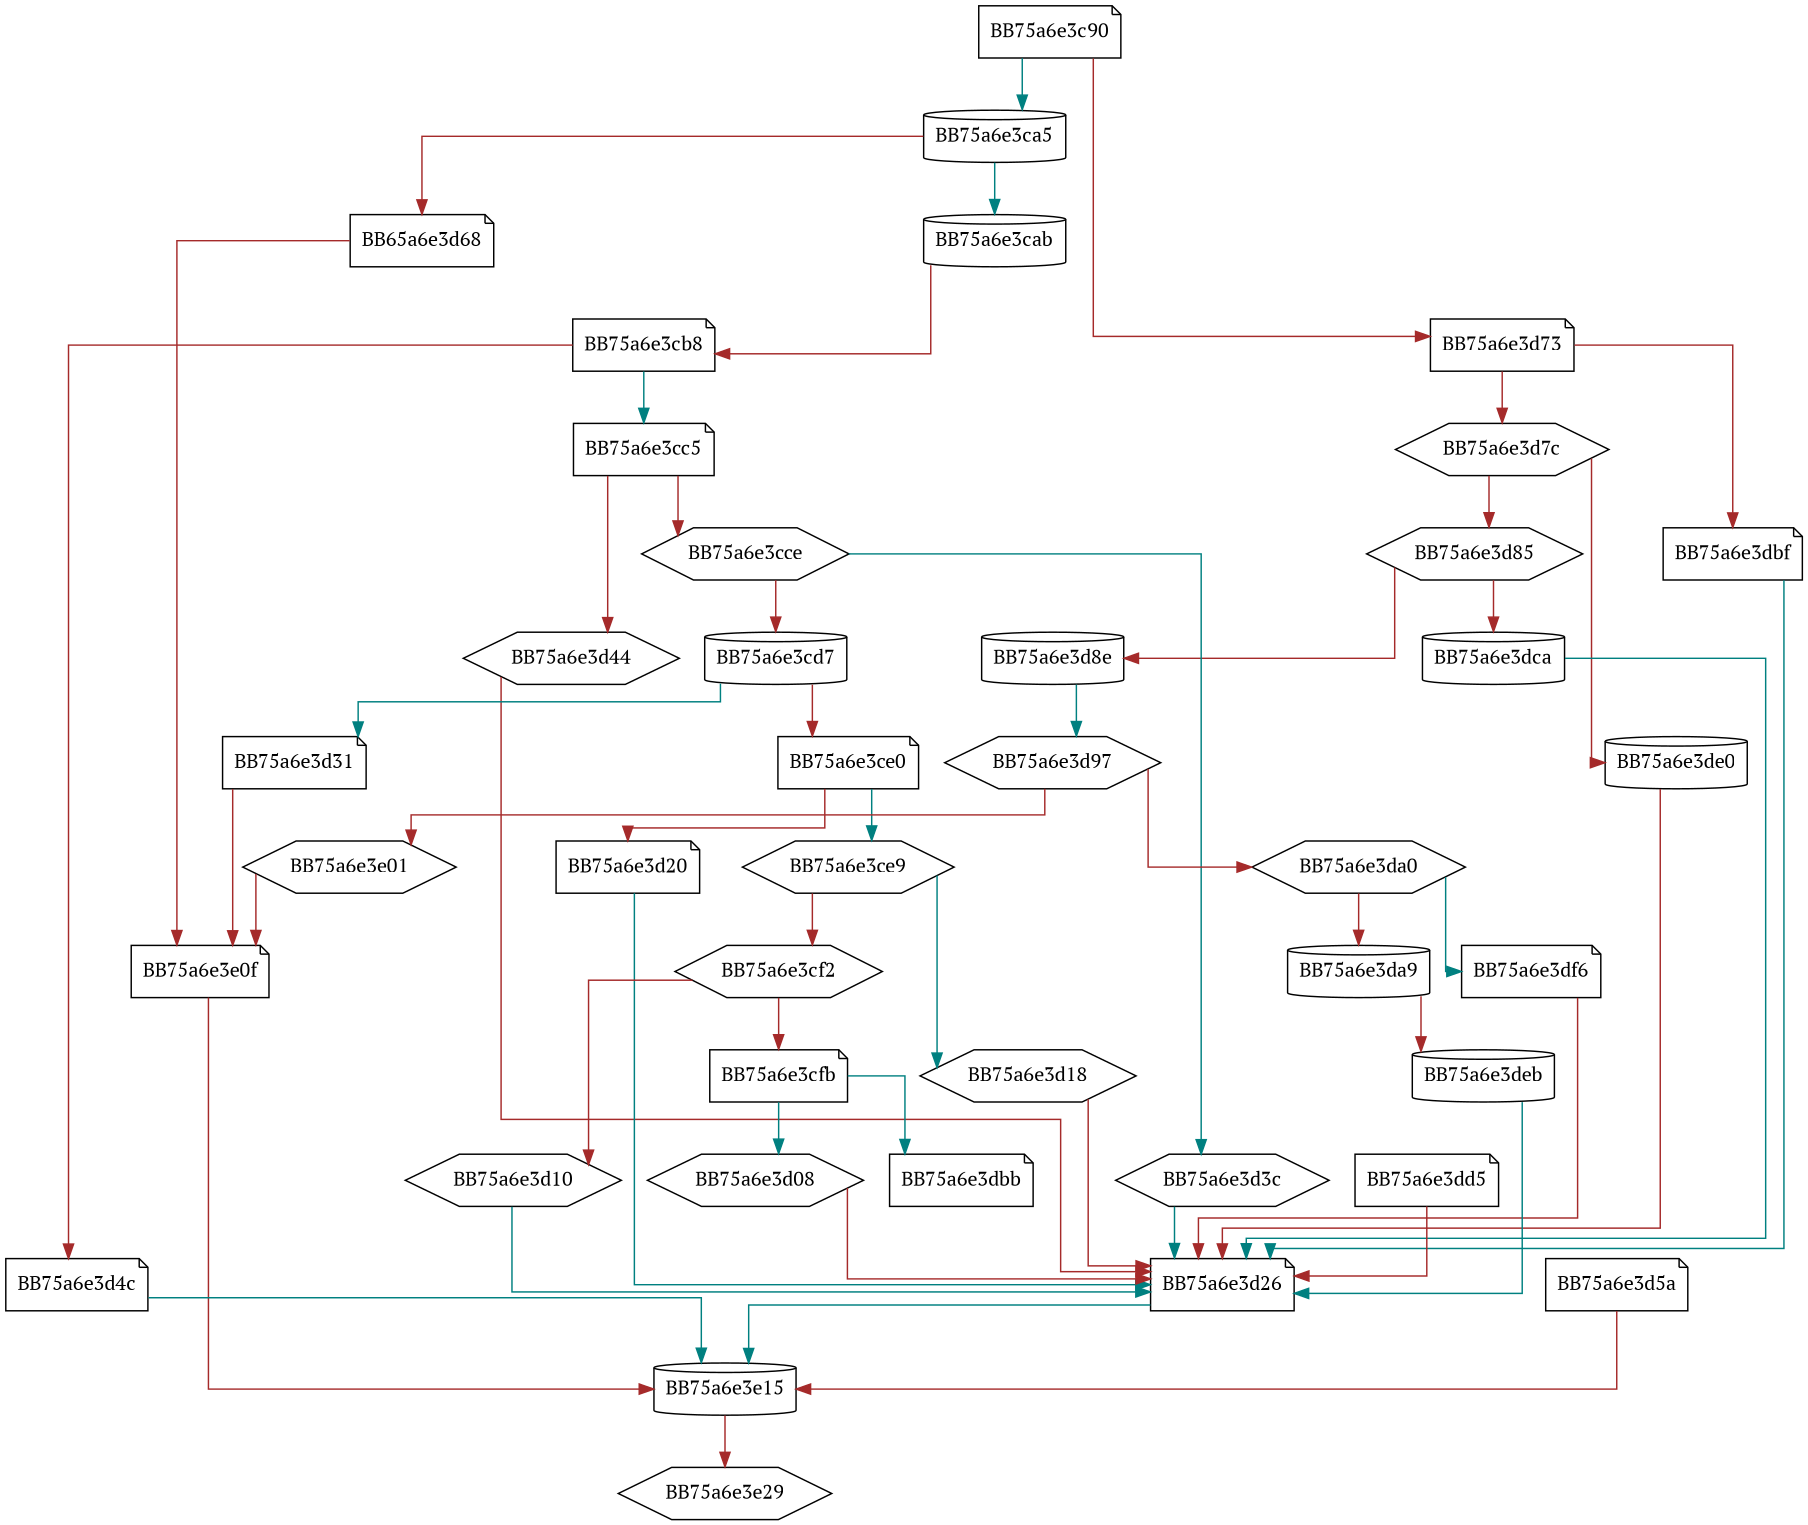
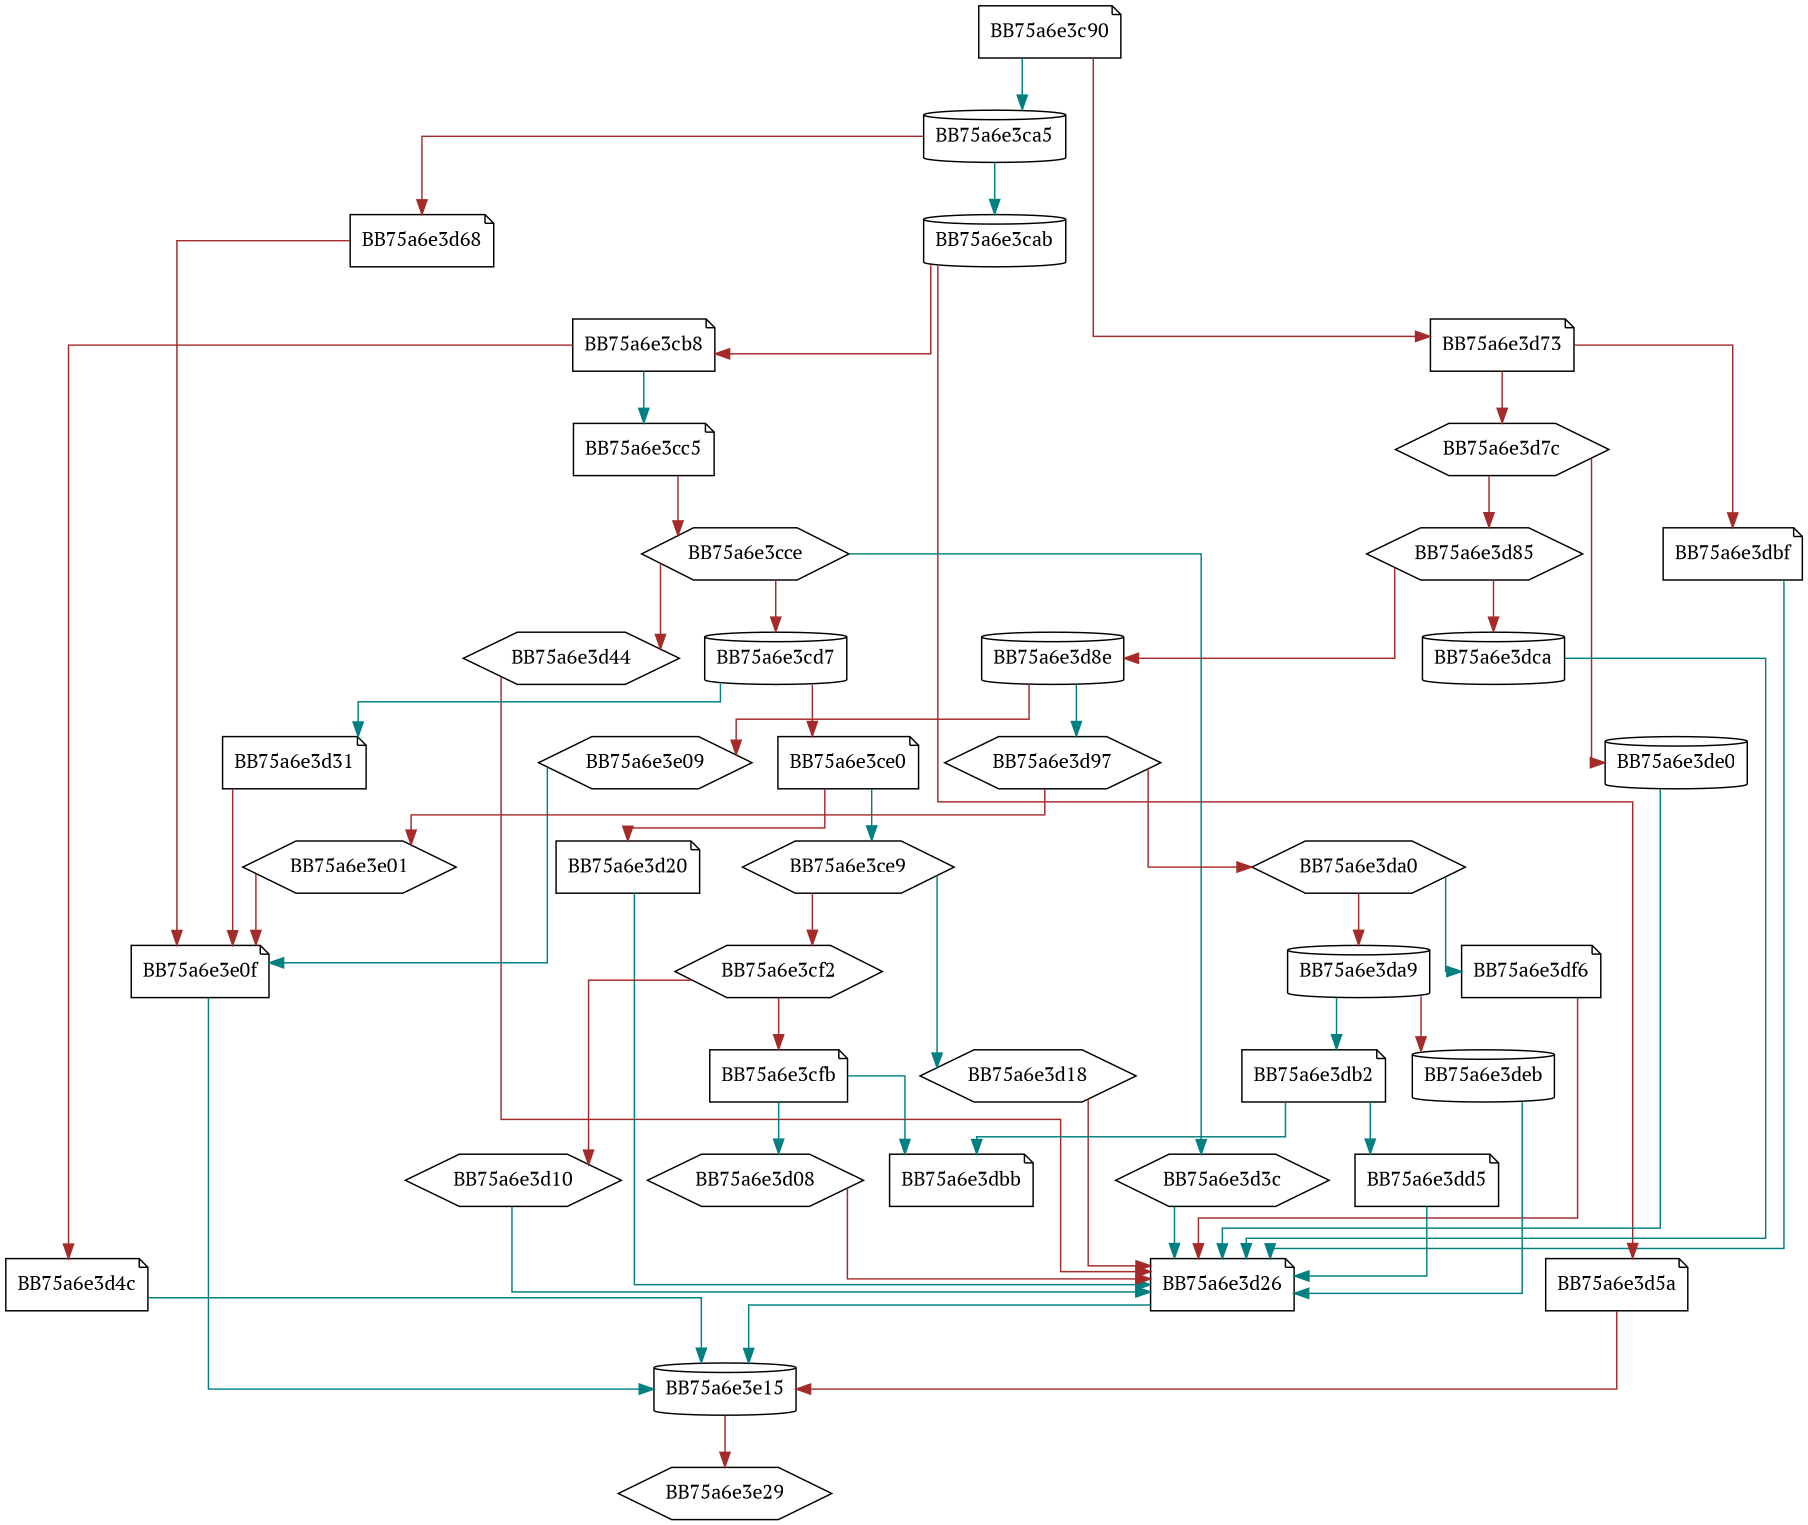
node "BB65a6e3d68": label "BB65a6e3d68" -> "BB75a6e3d68"
edge "BB75a6e3cc5" -> "BB75a6e3d44": now "BB75a6e3cce" -> "BB75a6e3d44"
node "BB75a6e3e09": added
edge "BB75a6e3cab" -> "BB75a6e3d5a": added
node "BB75a6e3db2": added
edge "BB75a6e3de0" -> "BB75a6e3d26": color brown -> teal
edge "BB75a6e3dd5" -> "BB75a6e3d26": color brown -> teal
edge "BB75a6e3e0f" -> "BB75a6e3e15": color brown -> teal
